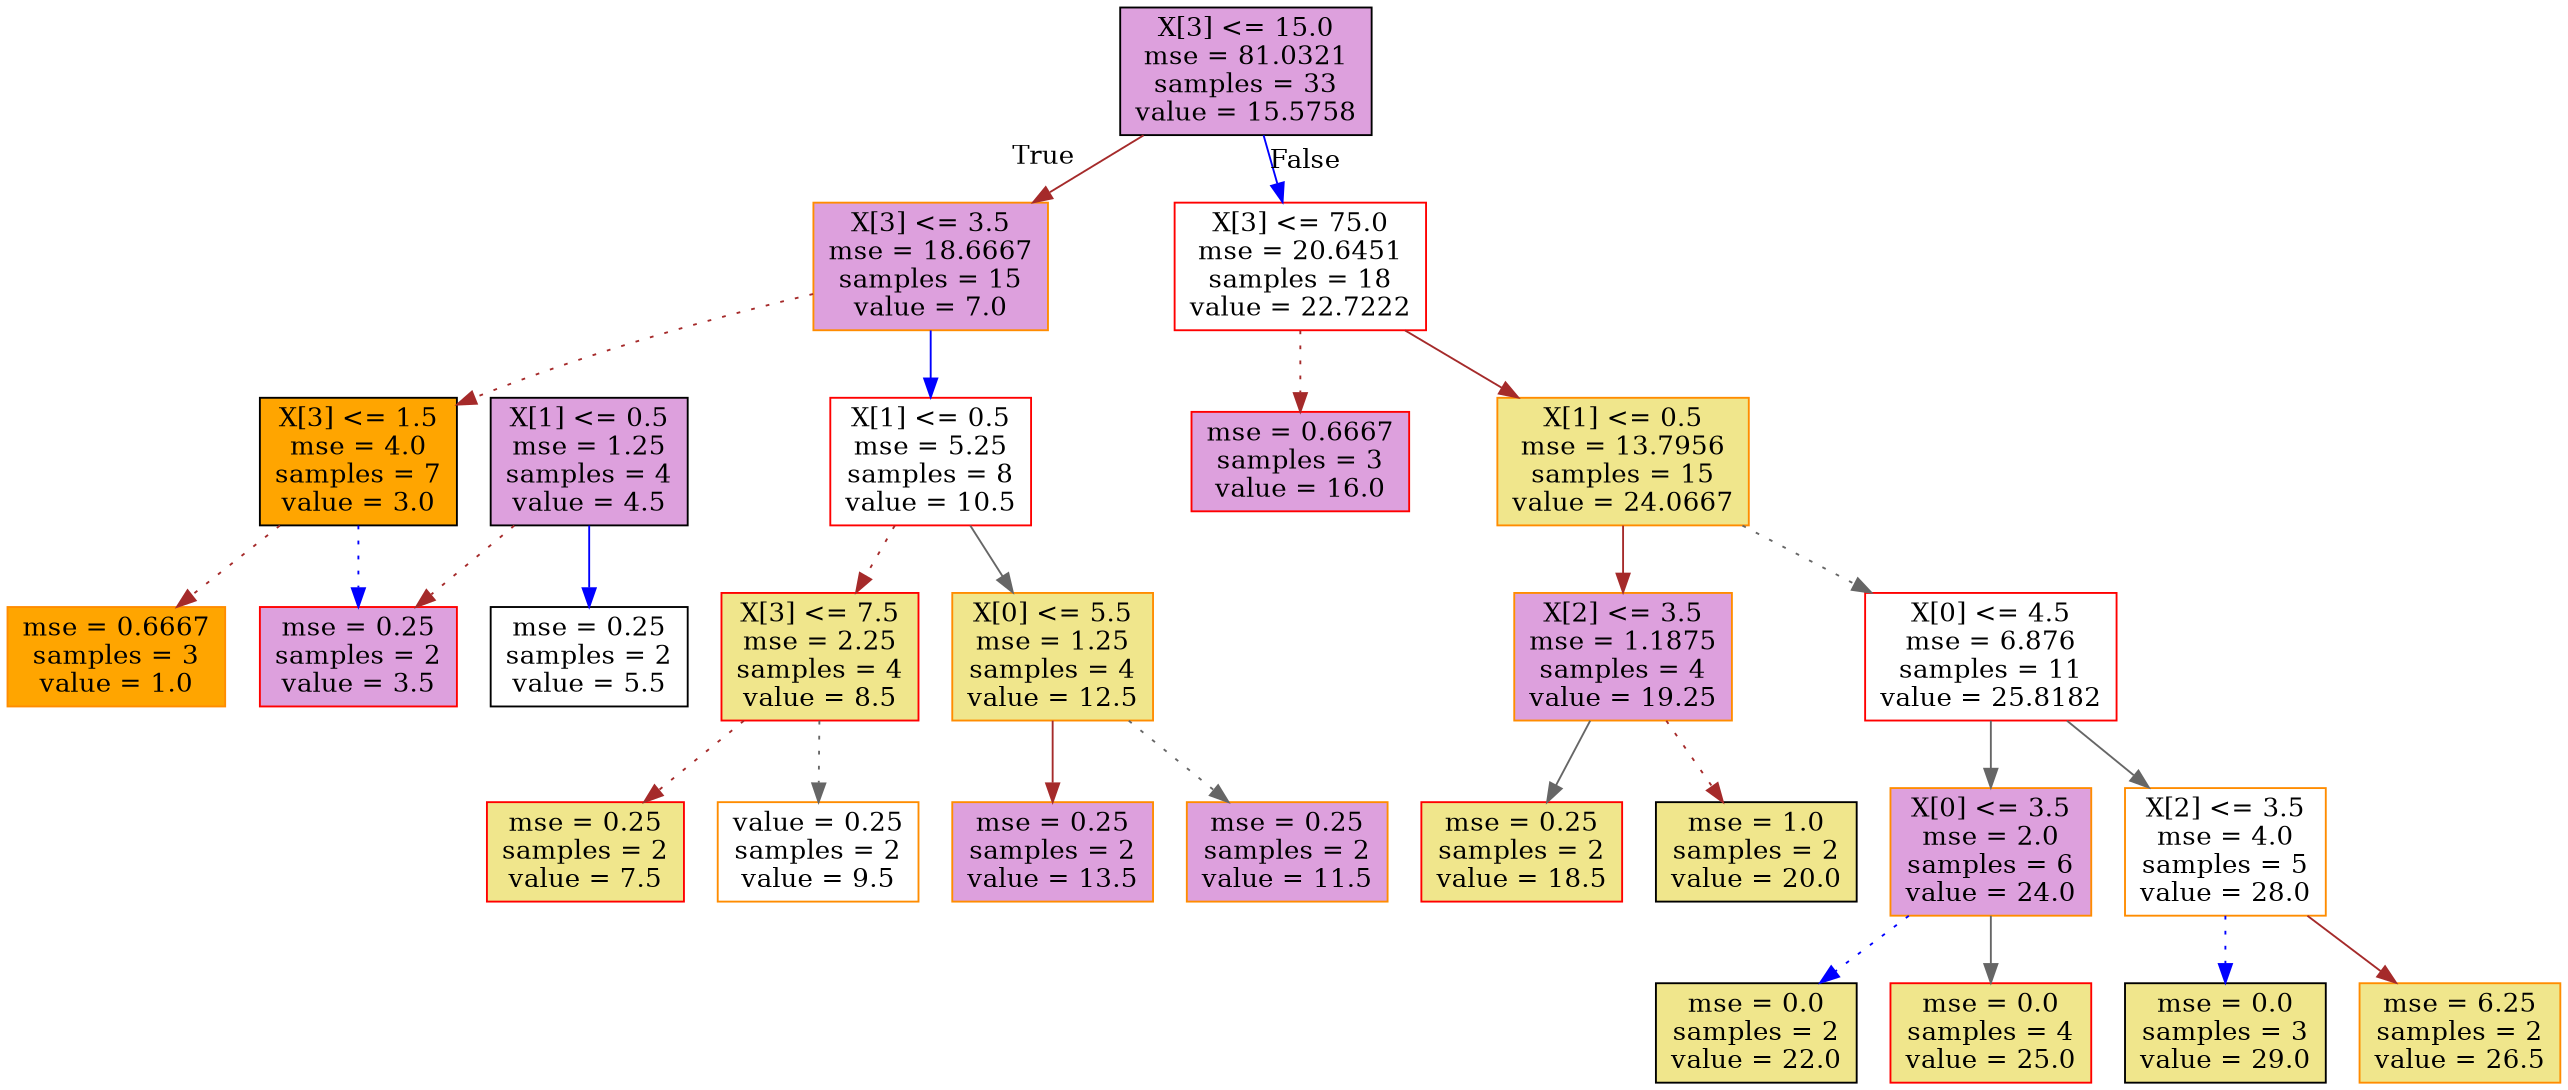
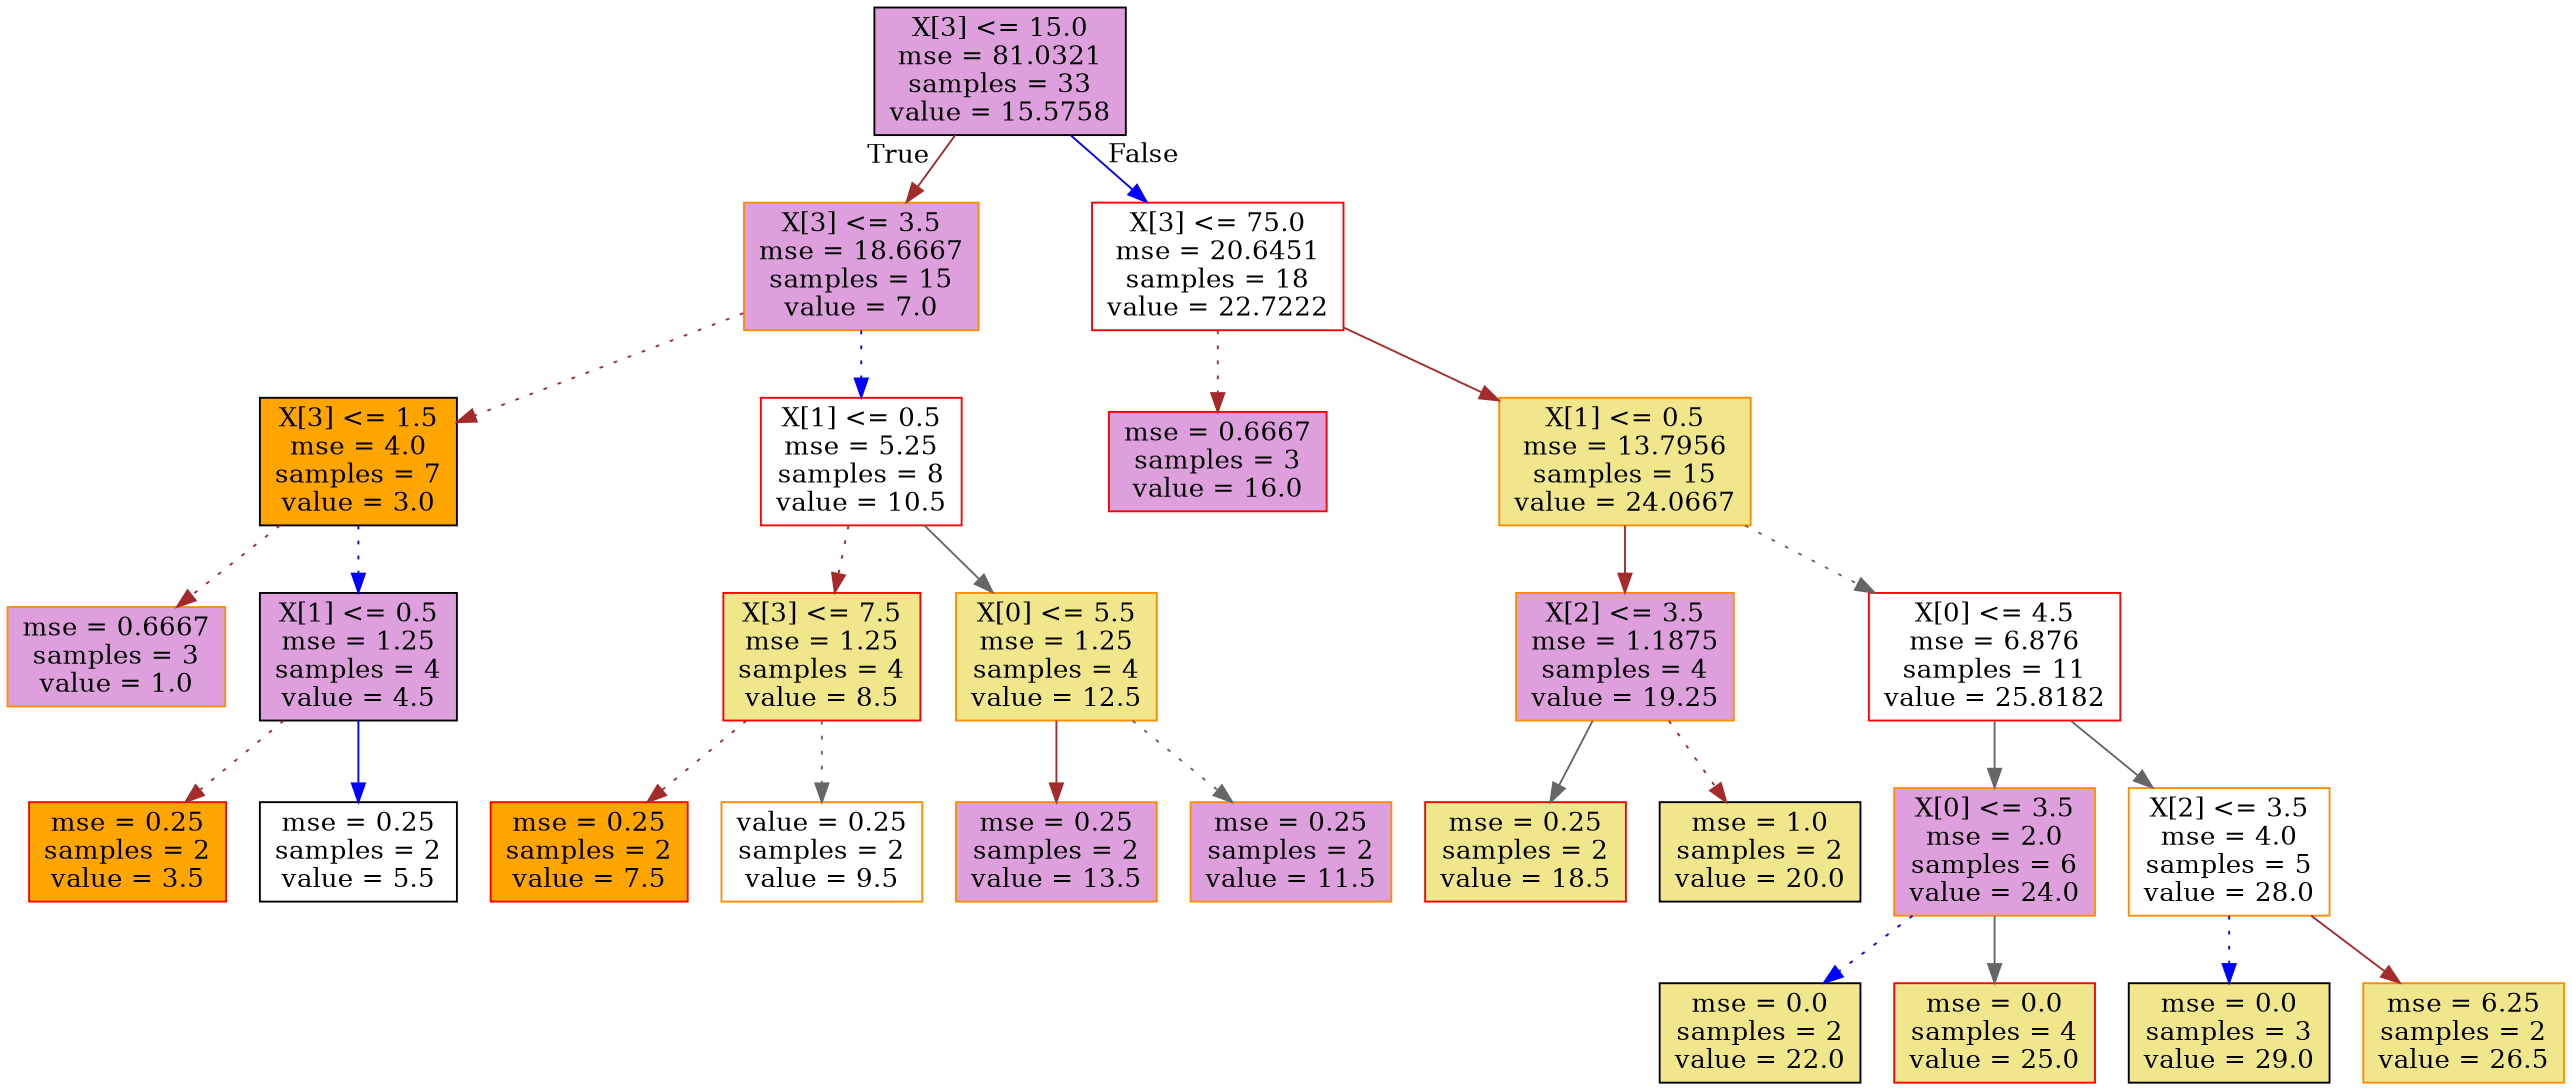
edge "X[3] <= 3.5 mse = 18.6667 samples = 15 value = 7.0" -> "X[1] <= 0.5 mse = 5.25 samples = 8 value = 10.5": style solid -> dotted
edge "X[3] <= 1.5 mse = 4.0 samples = 7 value = 3.0" -> "mse = 0.25 samples = 2 value = 3.5": now "X[3] <= 1.5 mse = 4.0 samples = 7 value = 3.0" -> "X[1] <= 0.5 mse = 1.25 samples = 4 value = 4.5"
node "mse = 0.6667 samples = 3 value = 1.0": fillcolor orange -> plum
node "mse = 0.25 samples = 2 value = 3.5": fillcolor plum -> orange
node "X[3] <= 7.5 mse = 2.25 samples = 4 value = 8.5": label "X[3] <= 7.5 mse = 2.25 samples = 4 value = 8.5" -> "X[3] <= 7.5 mse = 1.25 samples = 4 value = 8.5"
node "mse = 0.25 samples = 2 value = 7.5": fillcolor khaki -> orange
